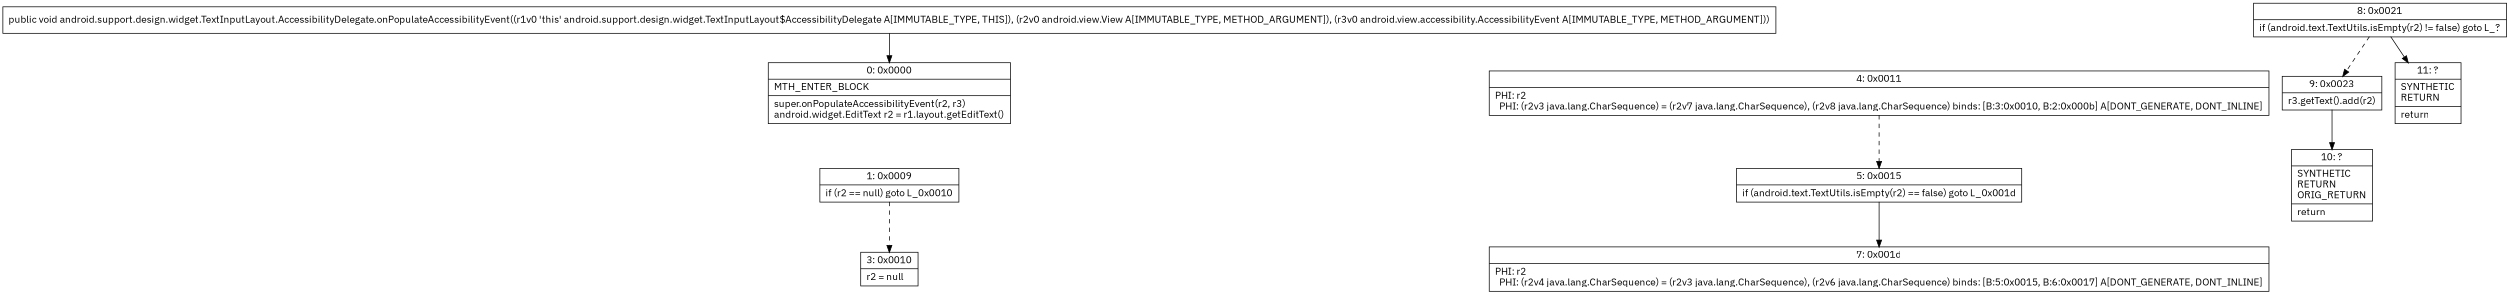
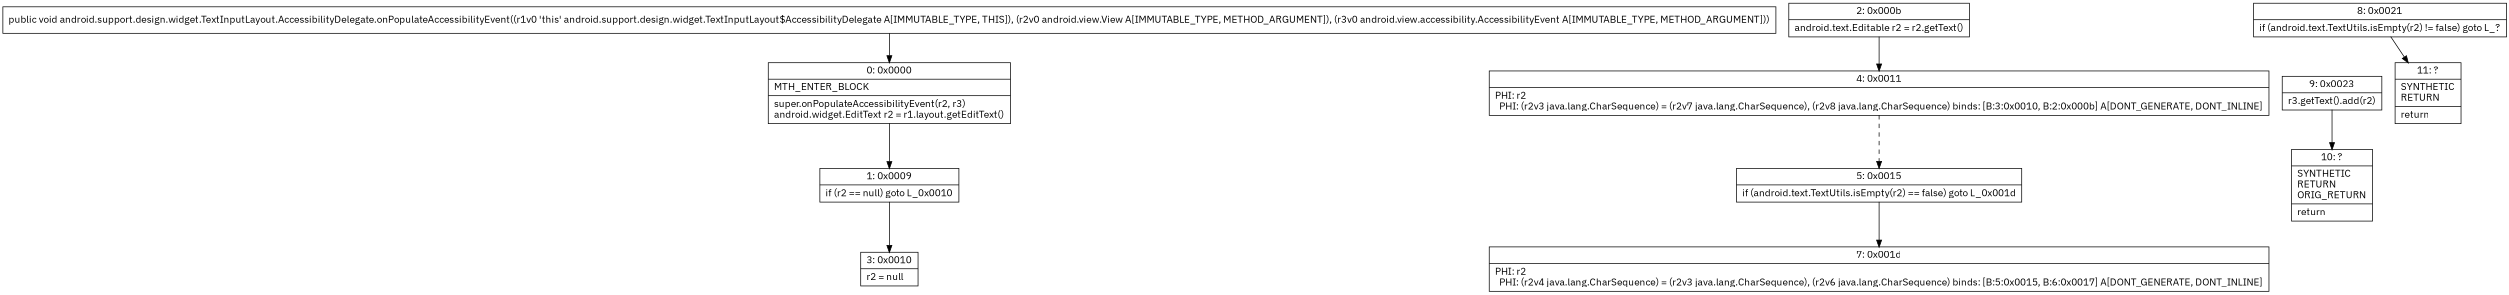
node "2: 0x000b": added
edge "8: 0x0021" -> "9: 0x0023": removed
edge "0: 0x0000" -> "1: 0x0009": added
edge "1: 0x0009" -> "3: 0x0010": style dashed -> solid
